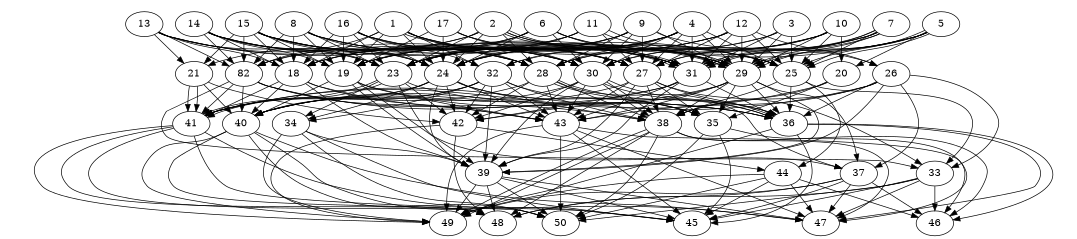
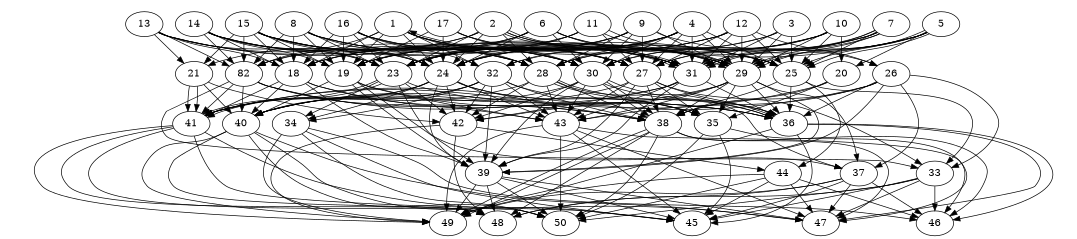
edge "1" -> "29": reversed
edge "18" -> "43": now "18" -> "38"
edge "34" -> "39": now "34" -> "46"
